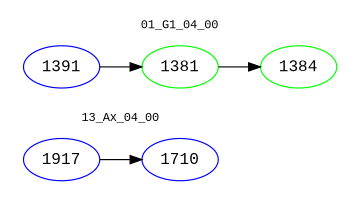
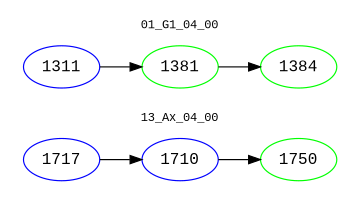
node "1391": label "1391" -> "1311"
node "1917": label "1917" -> "1717"
node "1750": added
